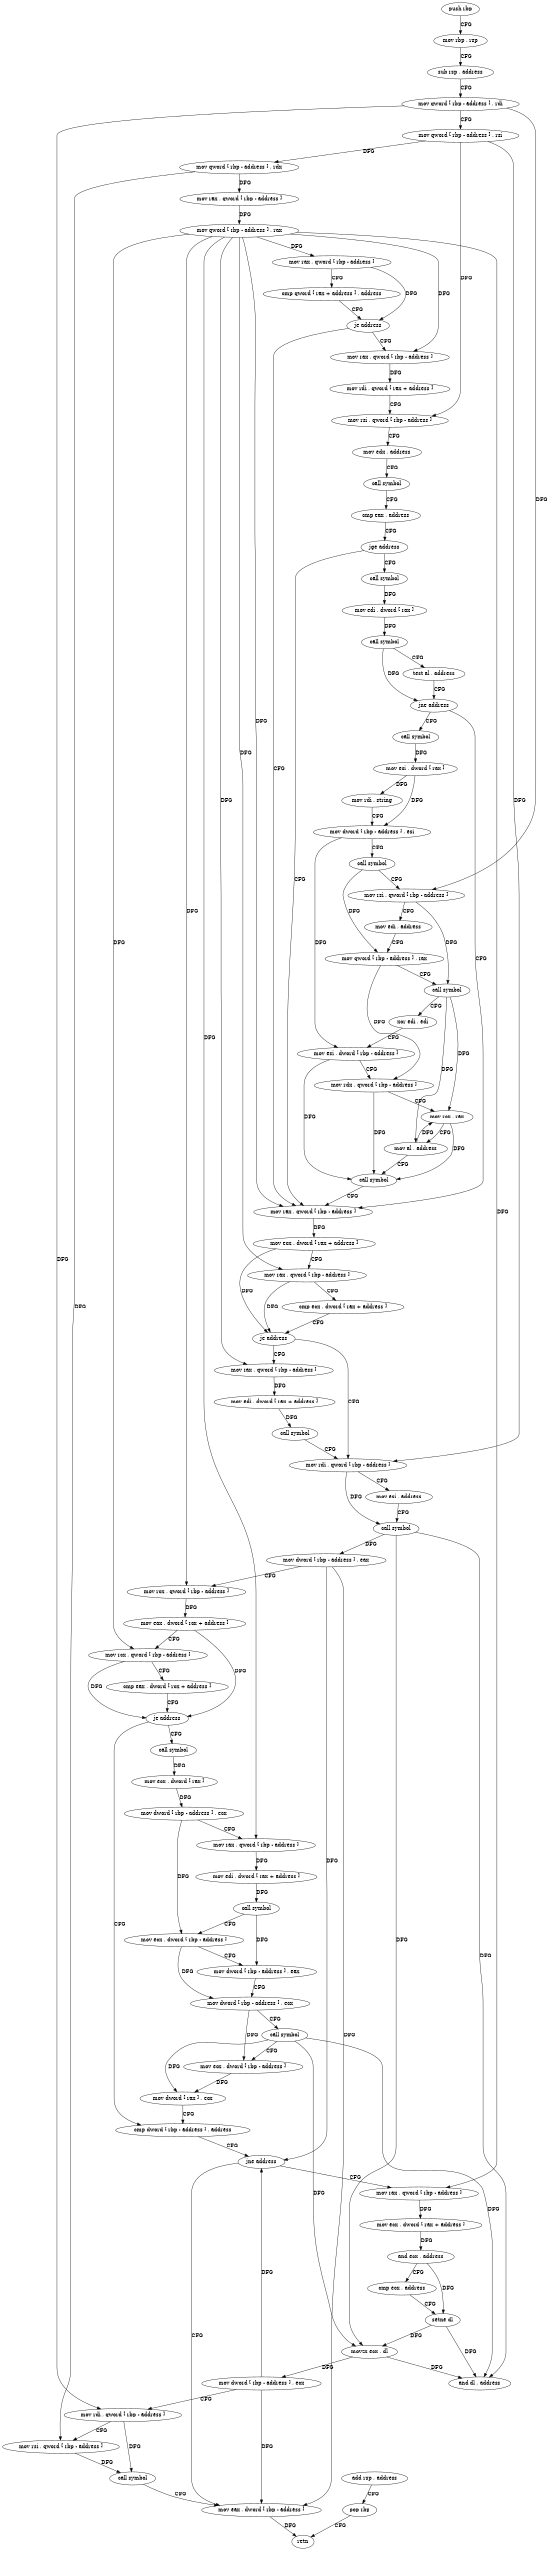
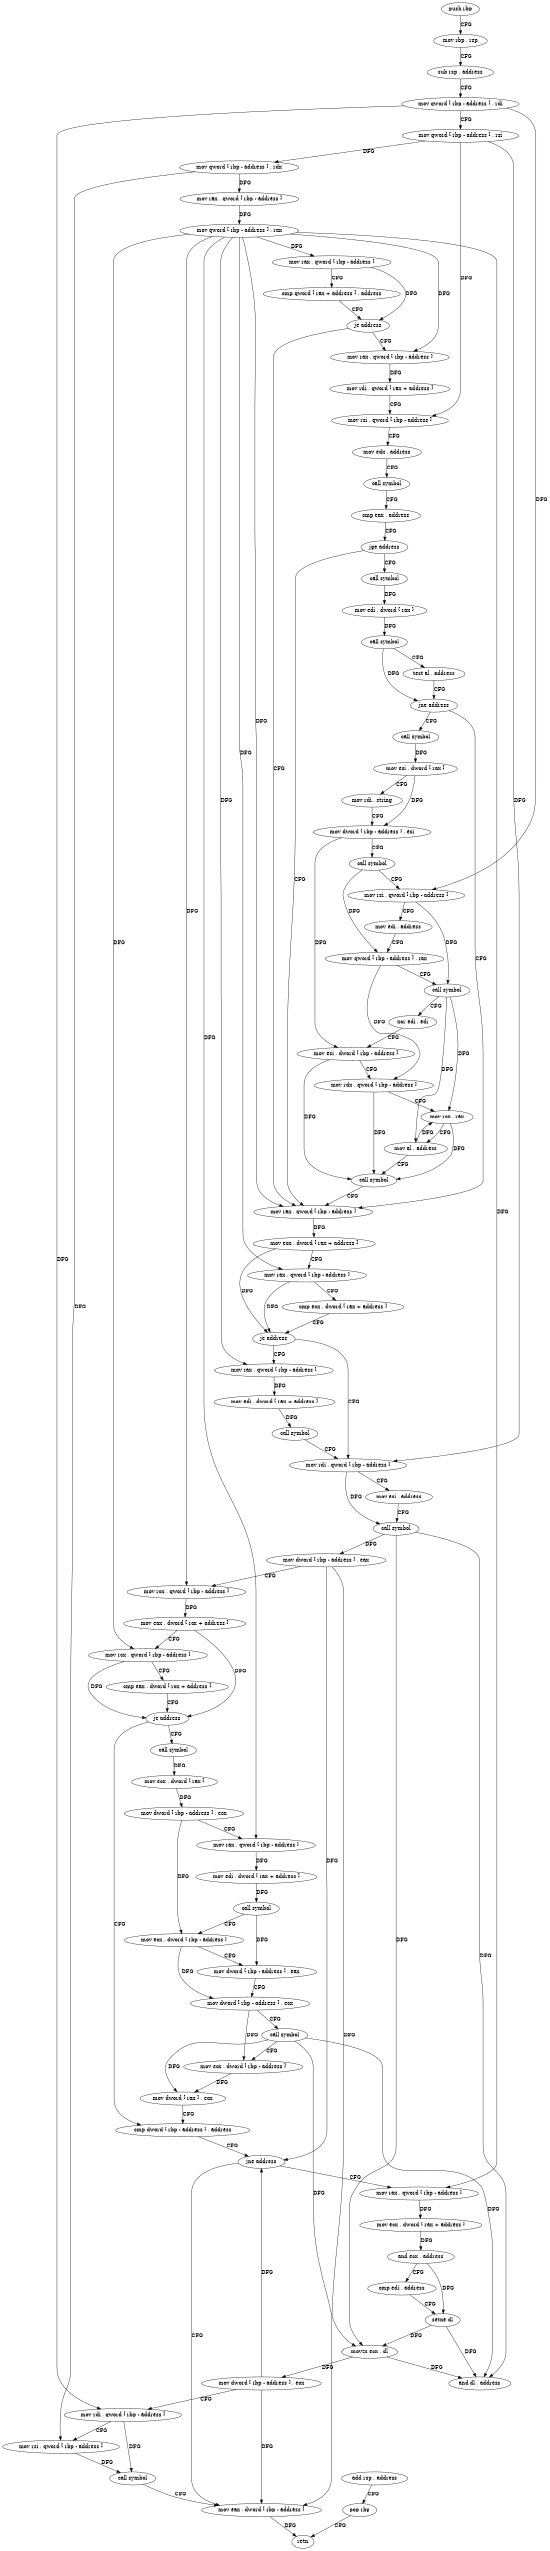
edge "mov esi , dword [ rax ]" -> "mov rdi , string": label "DFG" -> "CFG"
node "cmp ecx , address": label "cmp ecx , address" -> "cmp edi , address"
